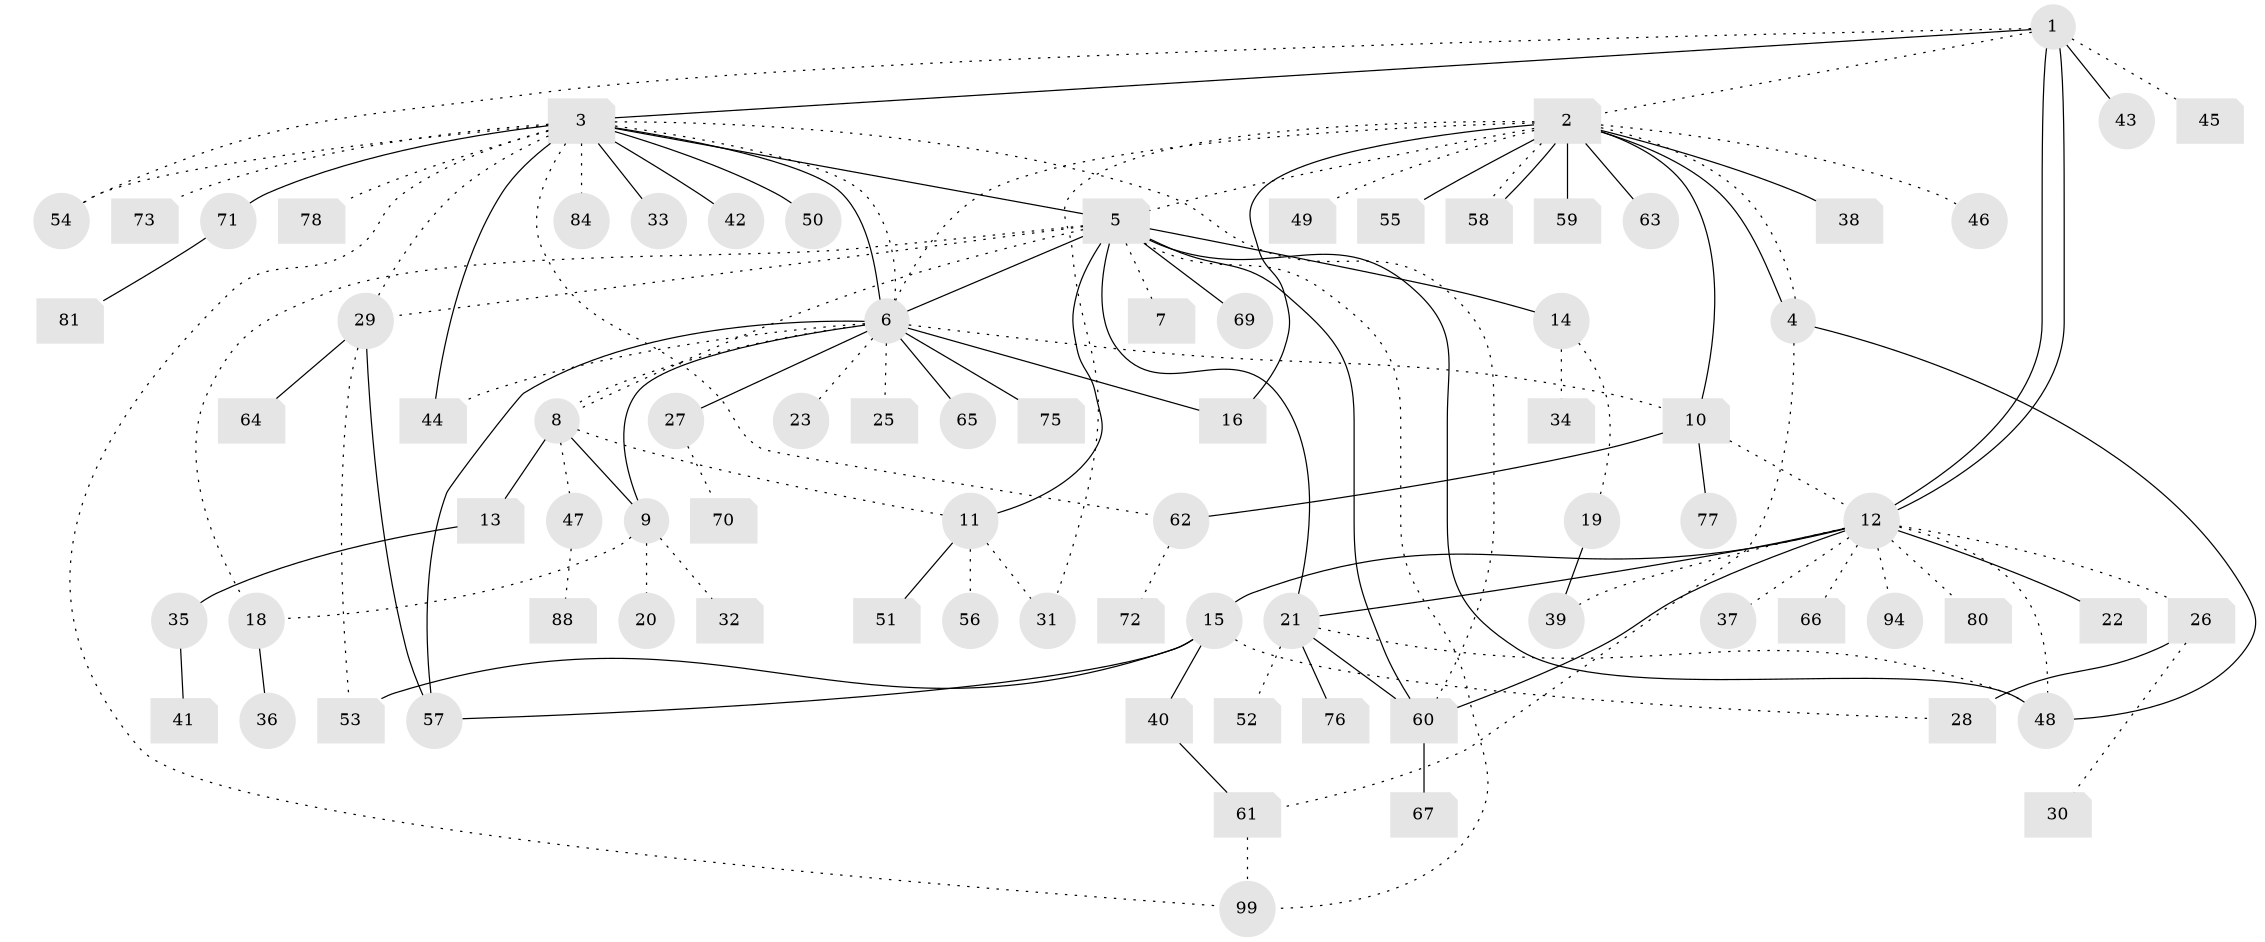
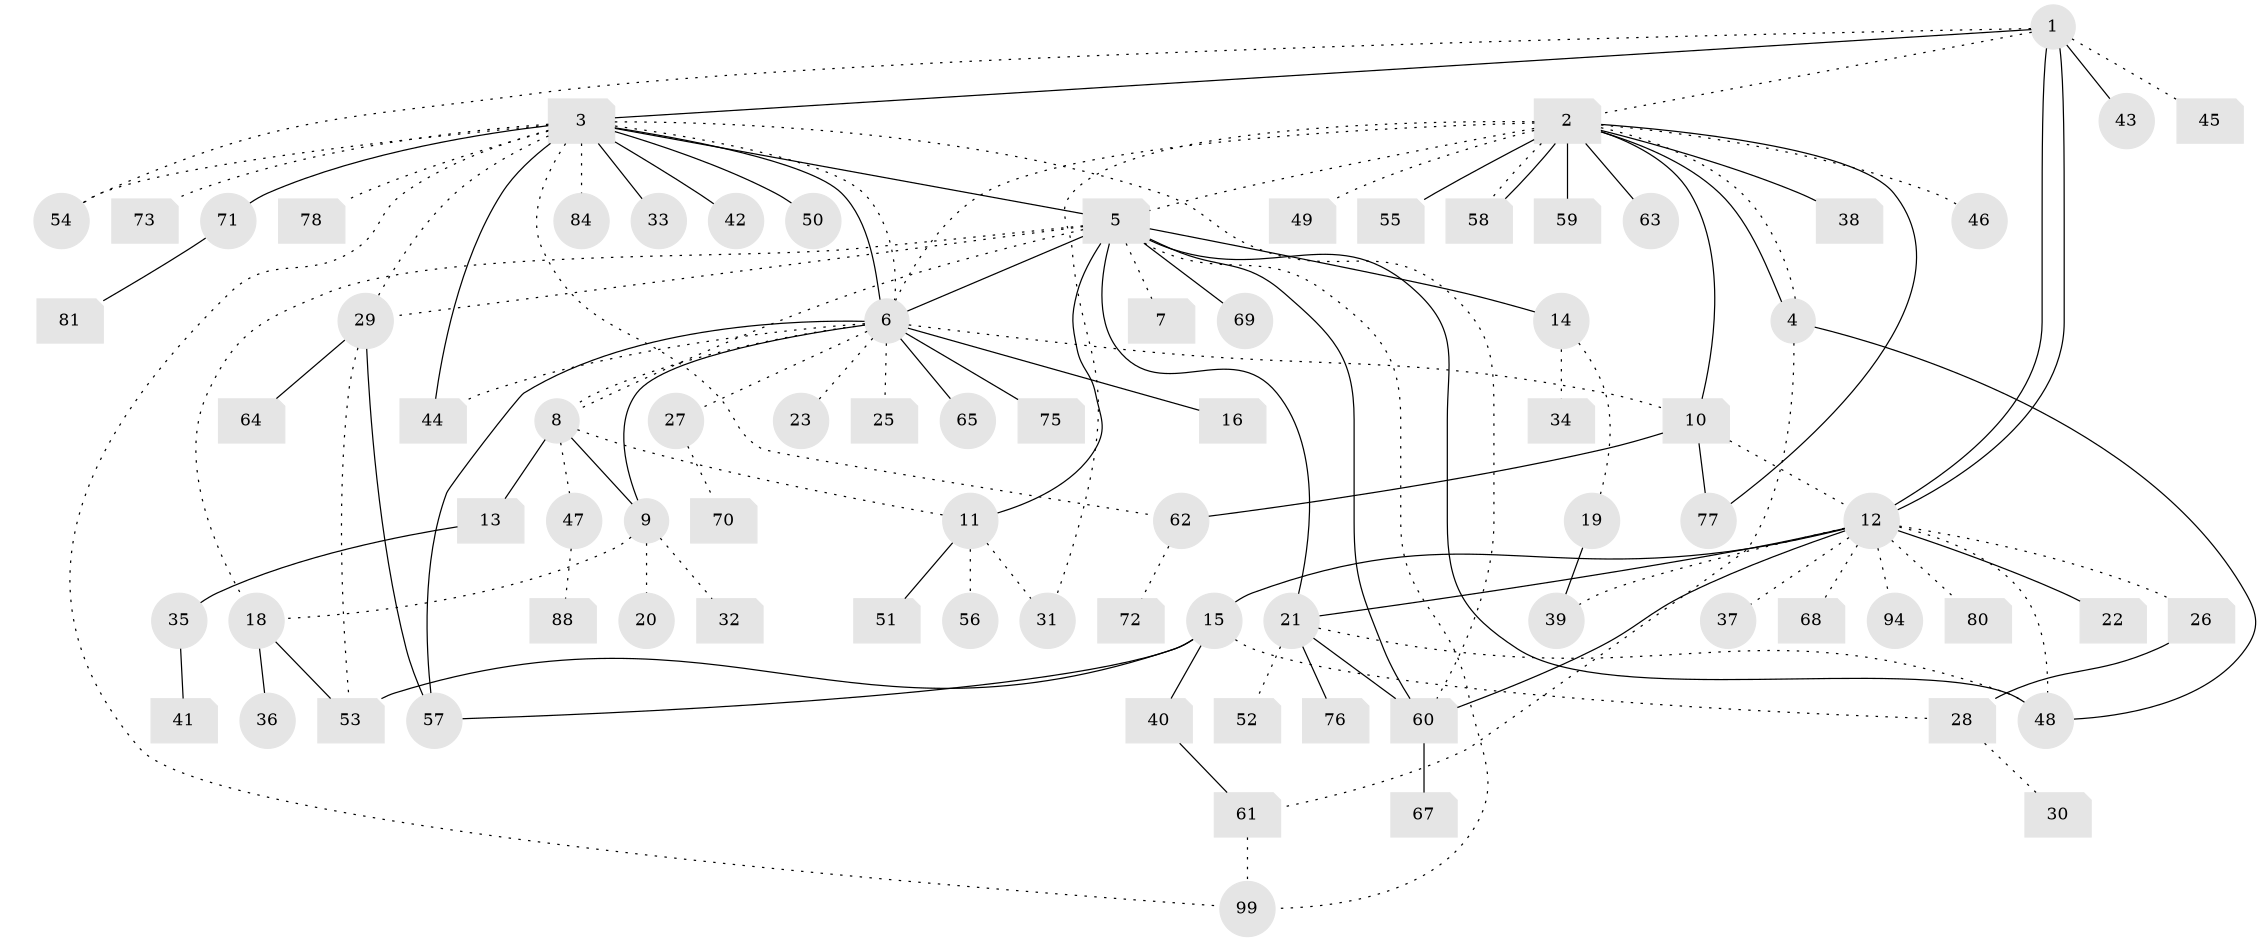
edge "2" -- "16": now "2" -- "77"
edge "6" -- "27": style solid -> dotted
node "66": label "66" -> "68"
edge "18" -- "53": added
edge "26" -- "30": now "28" -- "30"
